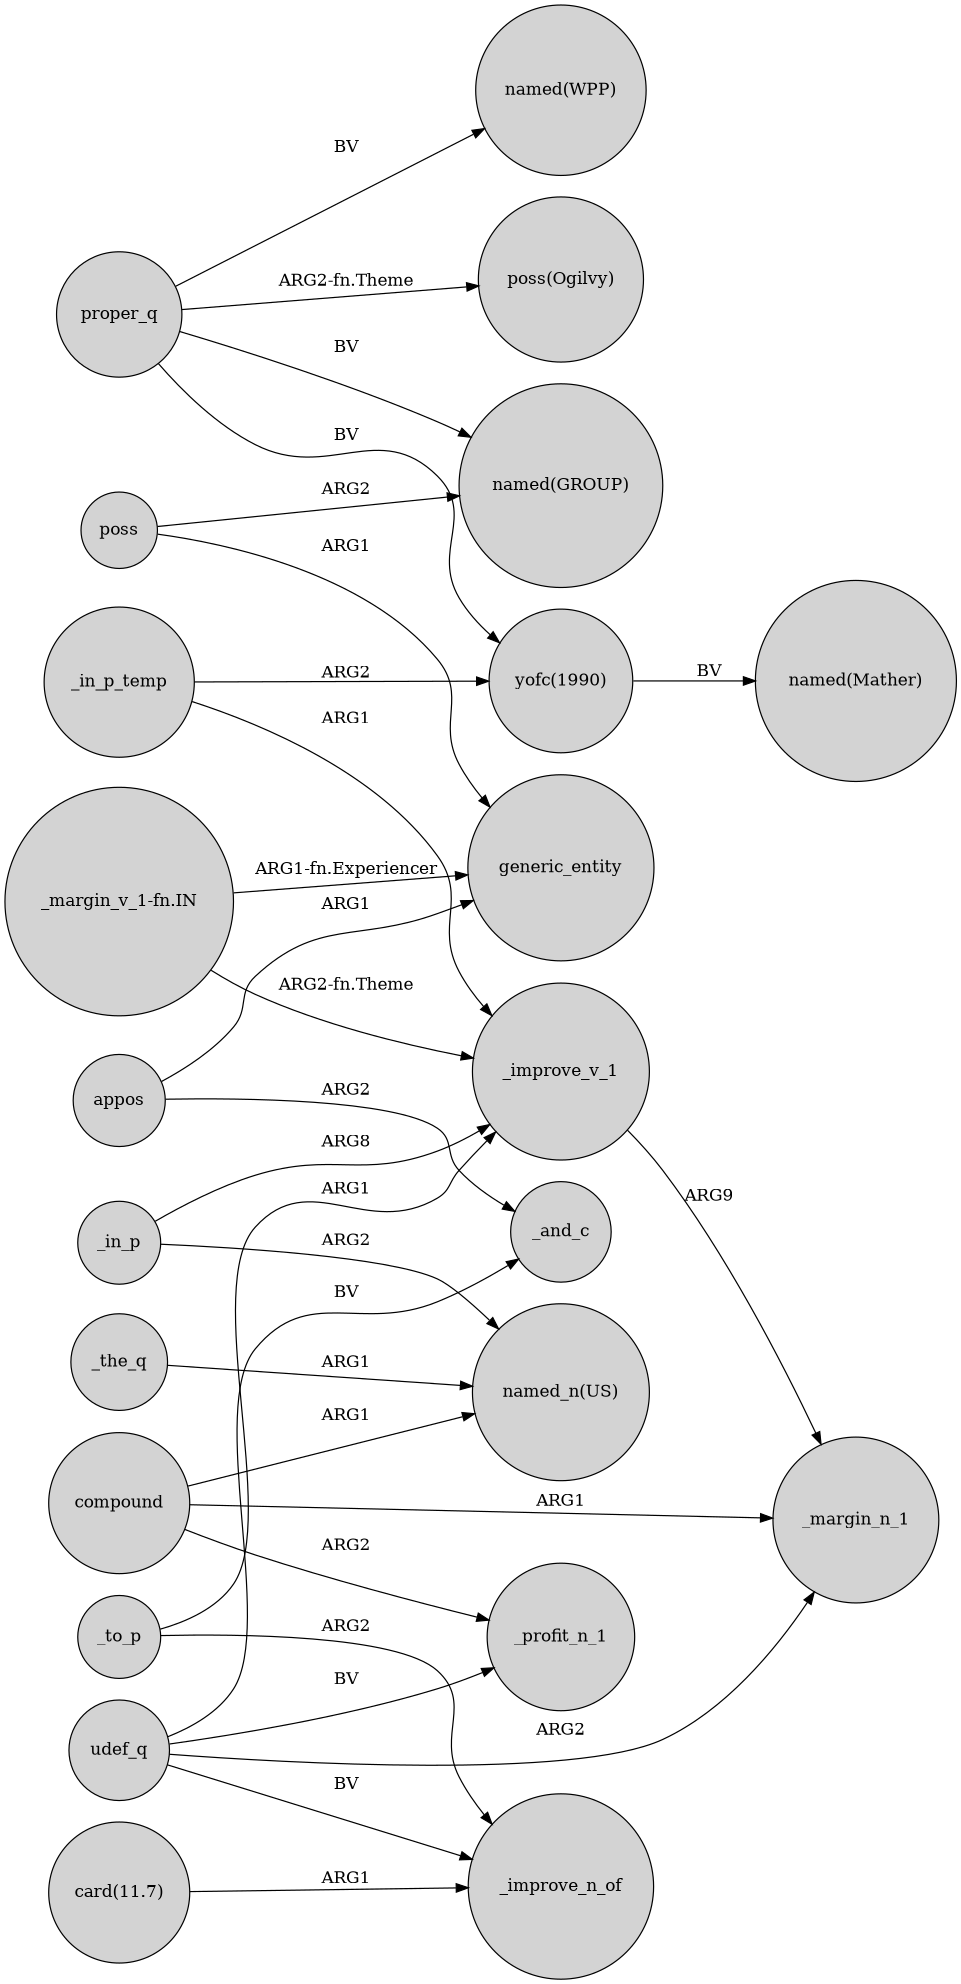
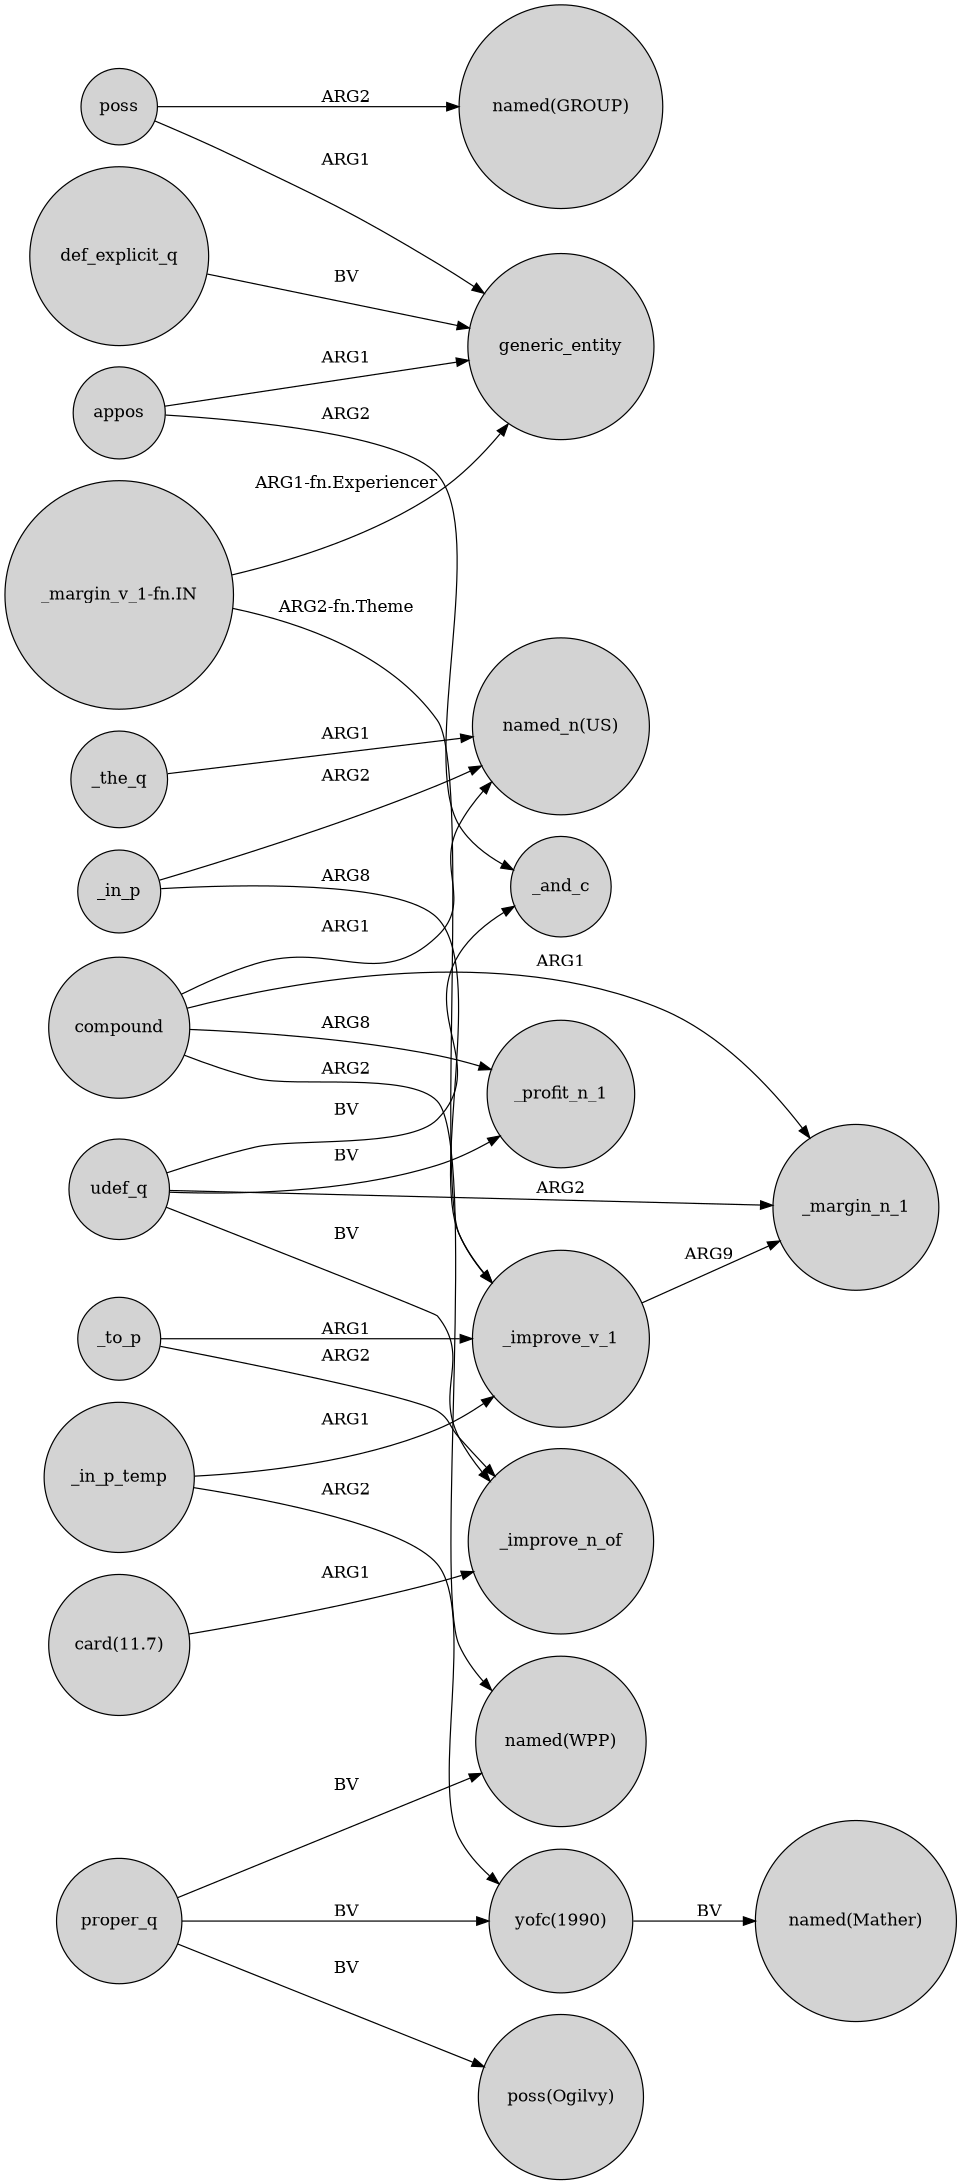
node "def_explicit_q": added
edge "proper_q" -> "poss(Ogilvy)": label "ARG2-fn.Theme" -> "BV"
edge "proper_q" -> "named(GROUP)": removed, label "BV"
edge "compound" -> "named(WPP)": added, label "ARG2"
edge "compound" -> "_profit_n_1": label "ARG2" -> "ARG8"
